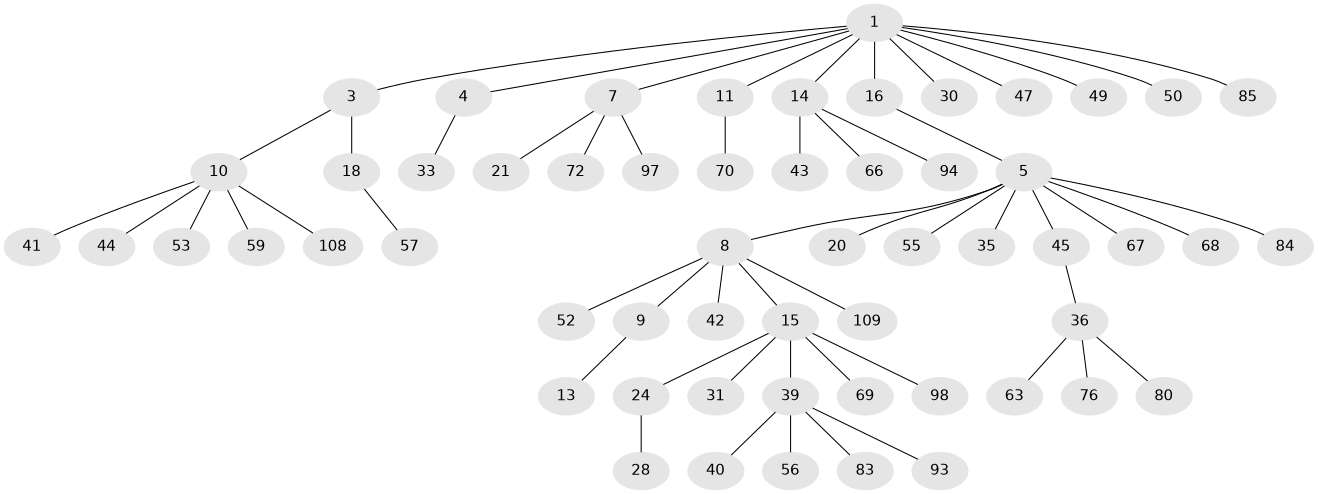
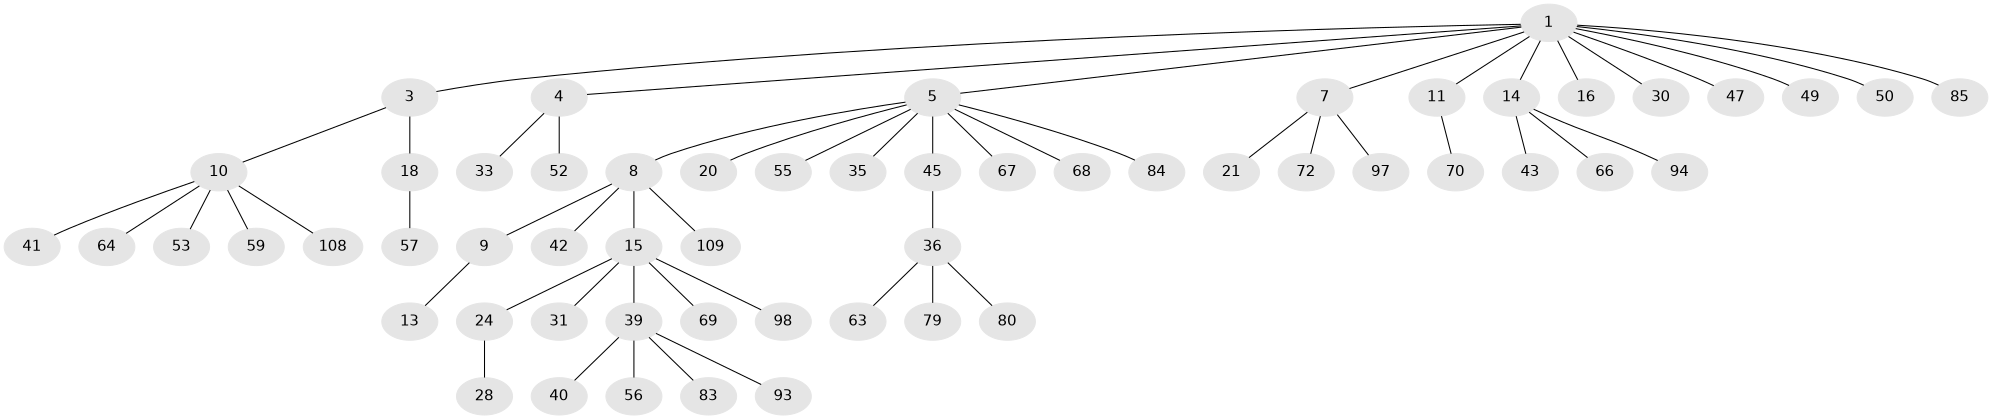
edge "16" -- "5": now "1" -- "5"
node "44": label "44" -> "64"
edge "8" -- "52": now "4" -- "52"
node "76": label "76" -> "79"
